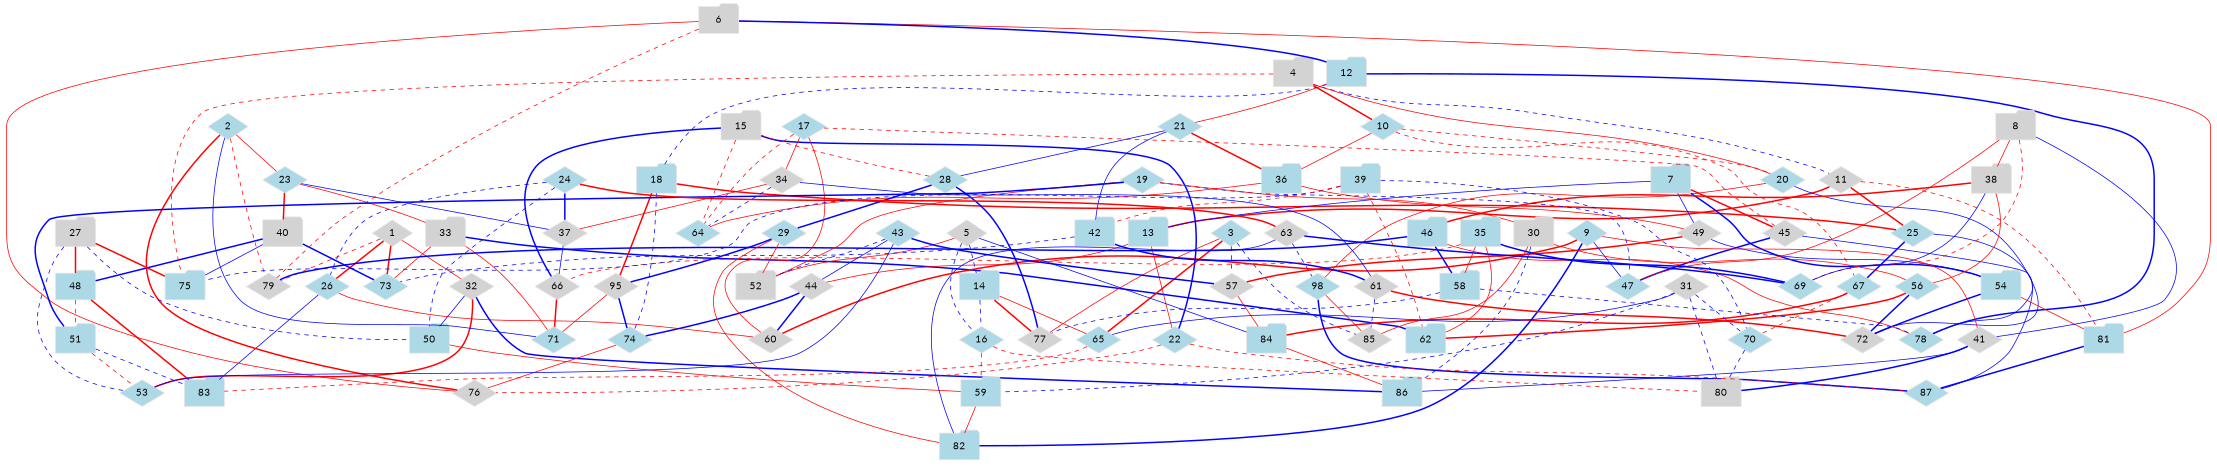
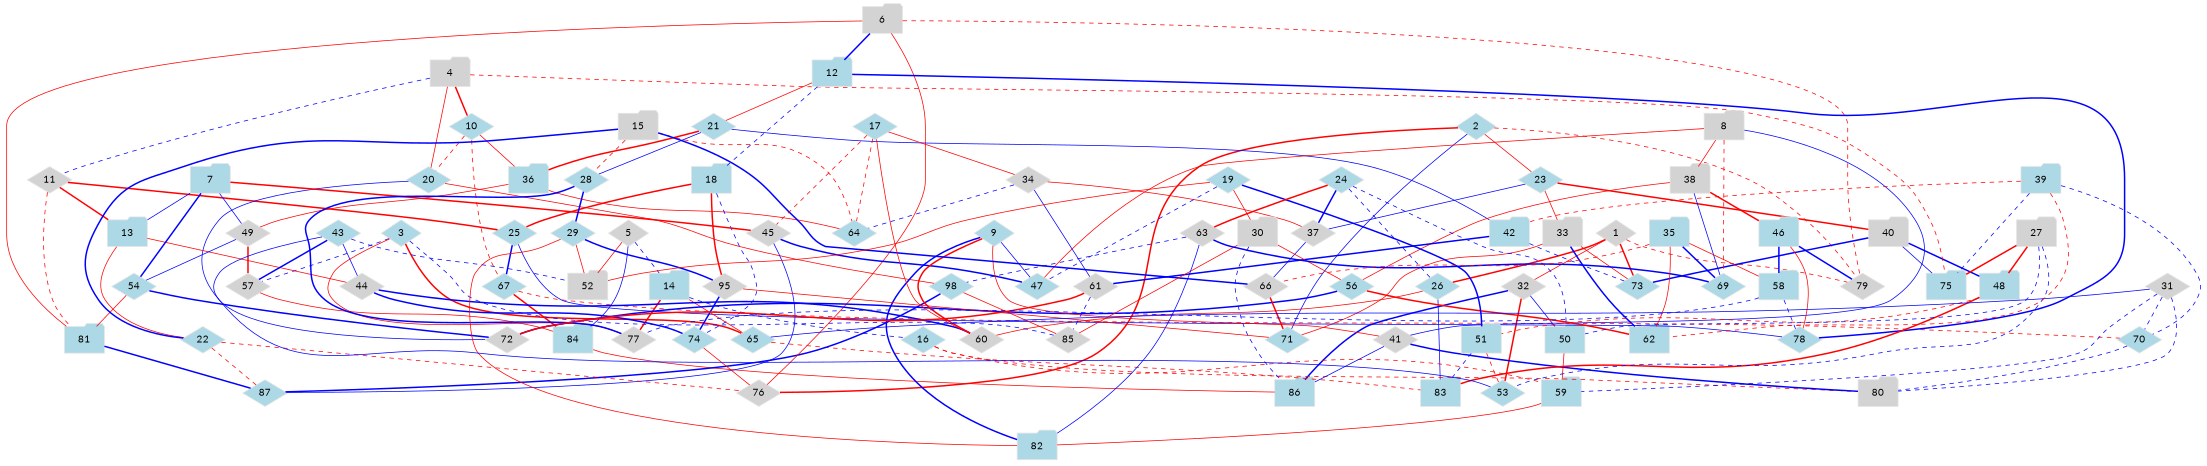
node "54": shape folder -> diamond
edge "5" -- "16": removed
